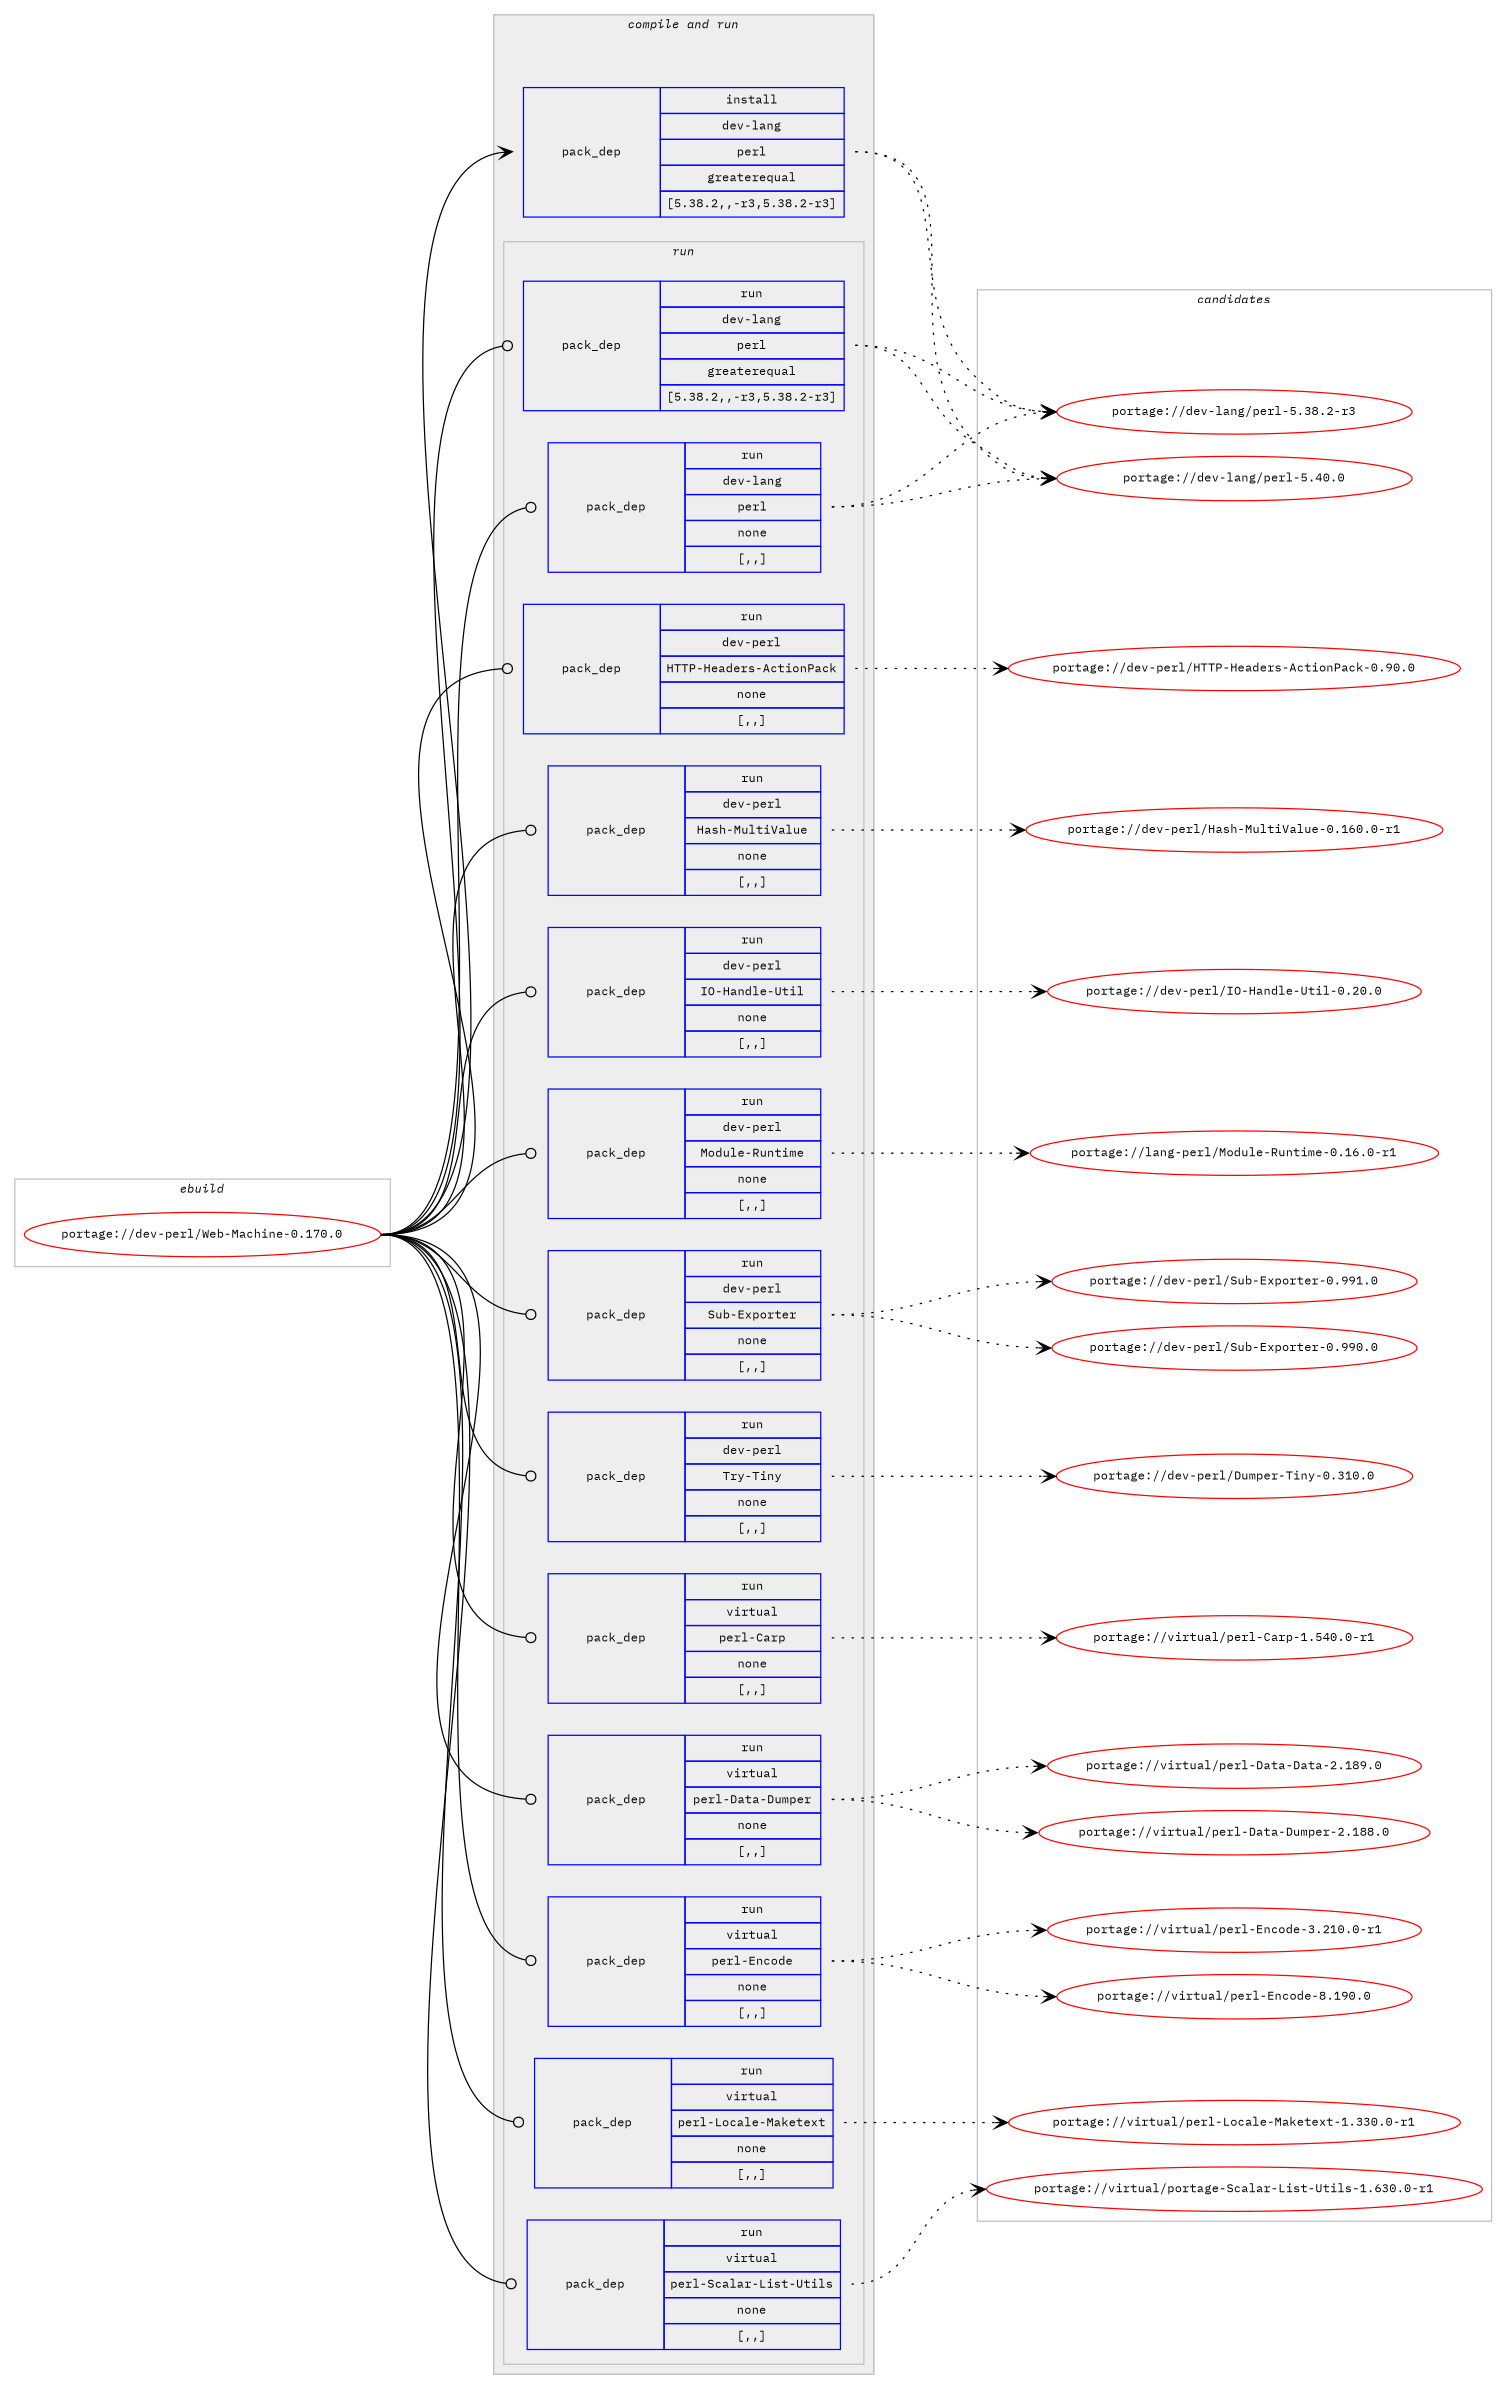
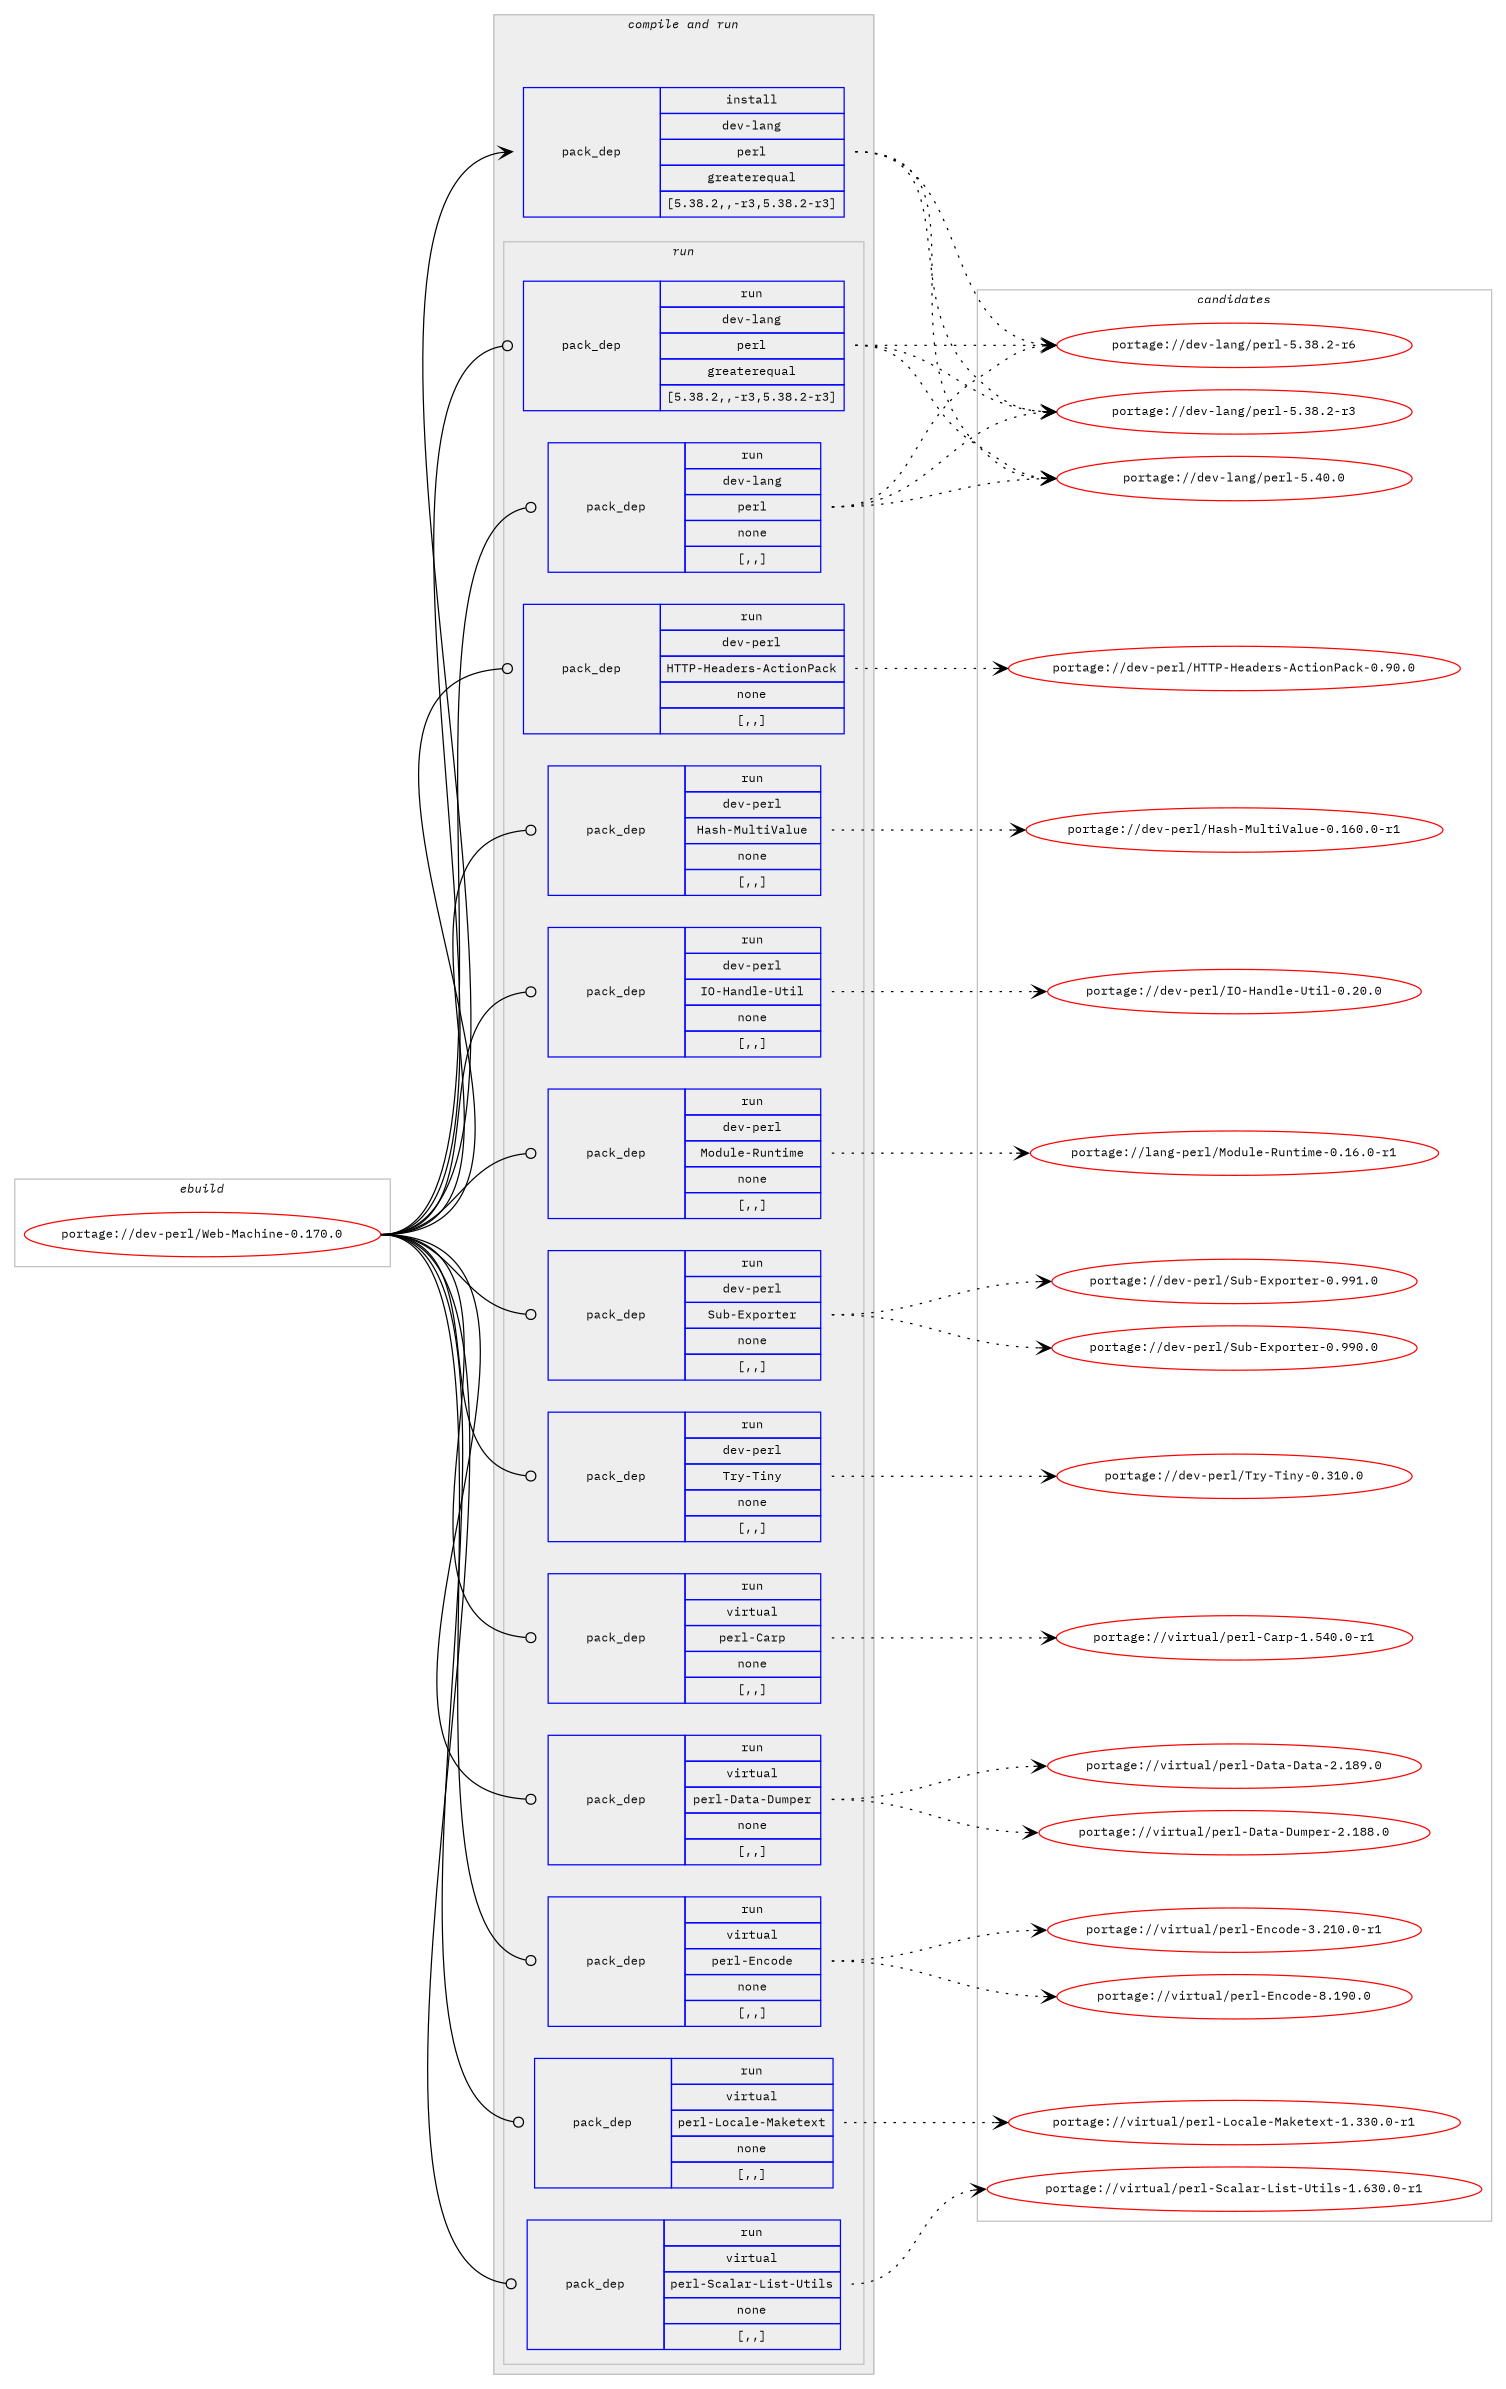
node "portage://dev-lang/perl-5.38.2-r6": added
node "portage://dev-perl/Dumper-Tiny-0.310.0": label "portage://dev-perl/Dumper-Tiny-0.310.0" -> "portage://dev-perl/Try-Tiny-0.310.0"
node "portage://virtual/portage-Scalar-List-Utils-1.630.0-r1": label "portage://virtual/portage-Scalar-List-Utils-1.630.0-r1" -> "portage://virtual/perl-Scalar-List-Utils-1.630.0-r1"
